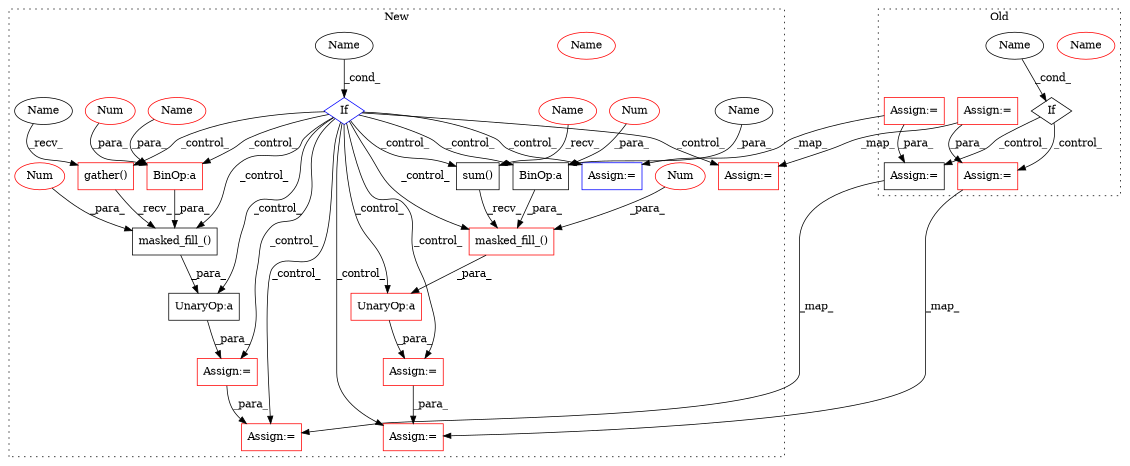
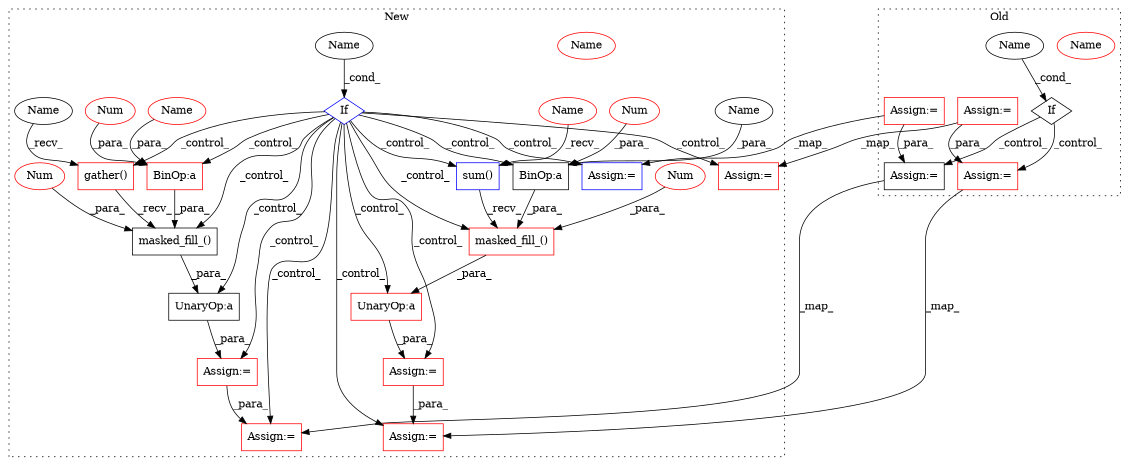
node "sum()": color black -> blue
